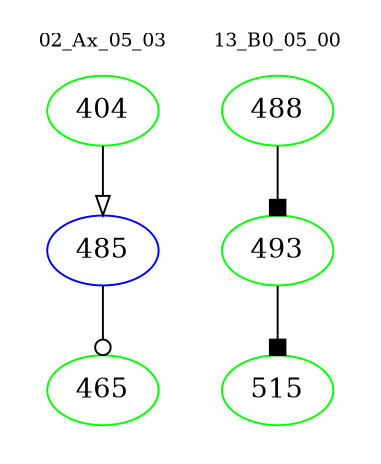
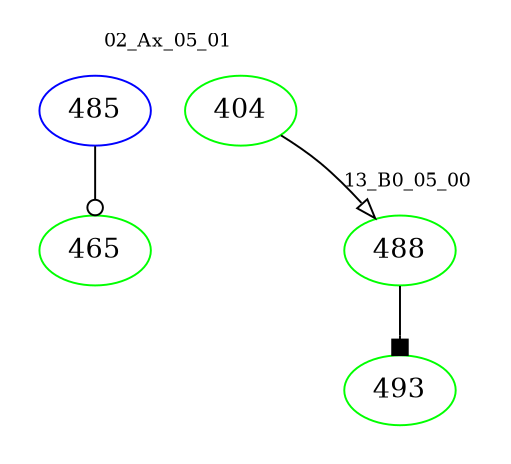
cluster "02_Ax_05_03": label "02_Ax_05_03" -> "02_Ax_05_01"
edge "404" -> "485": now "404" -> "488"
node "515": removed
